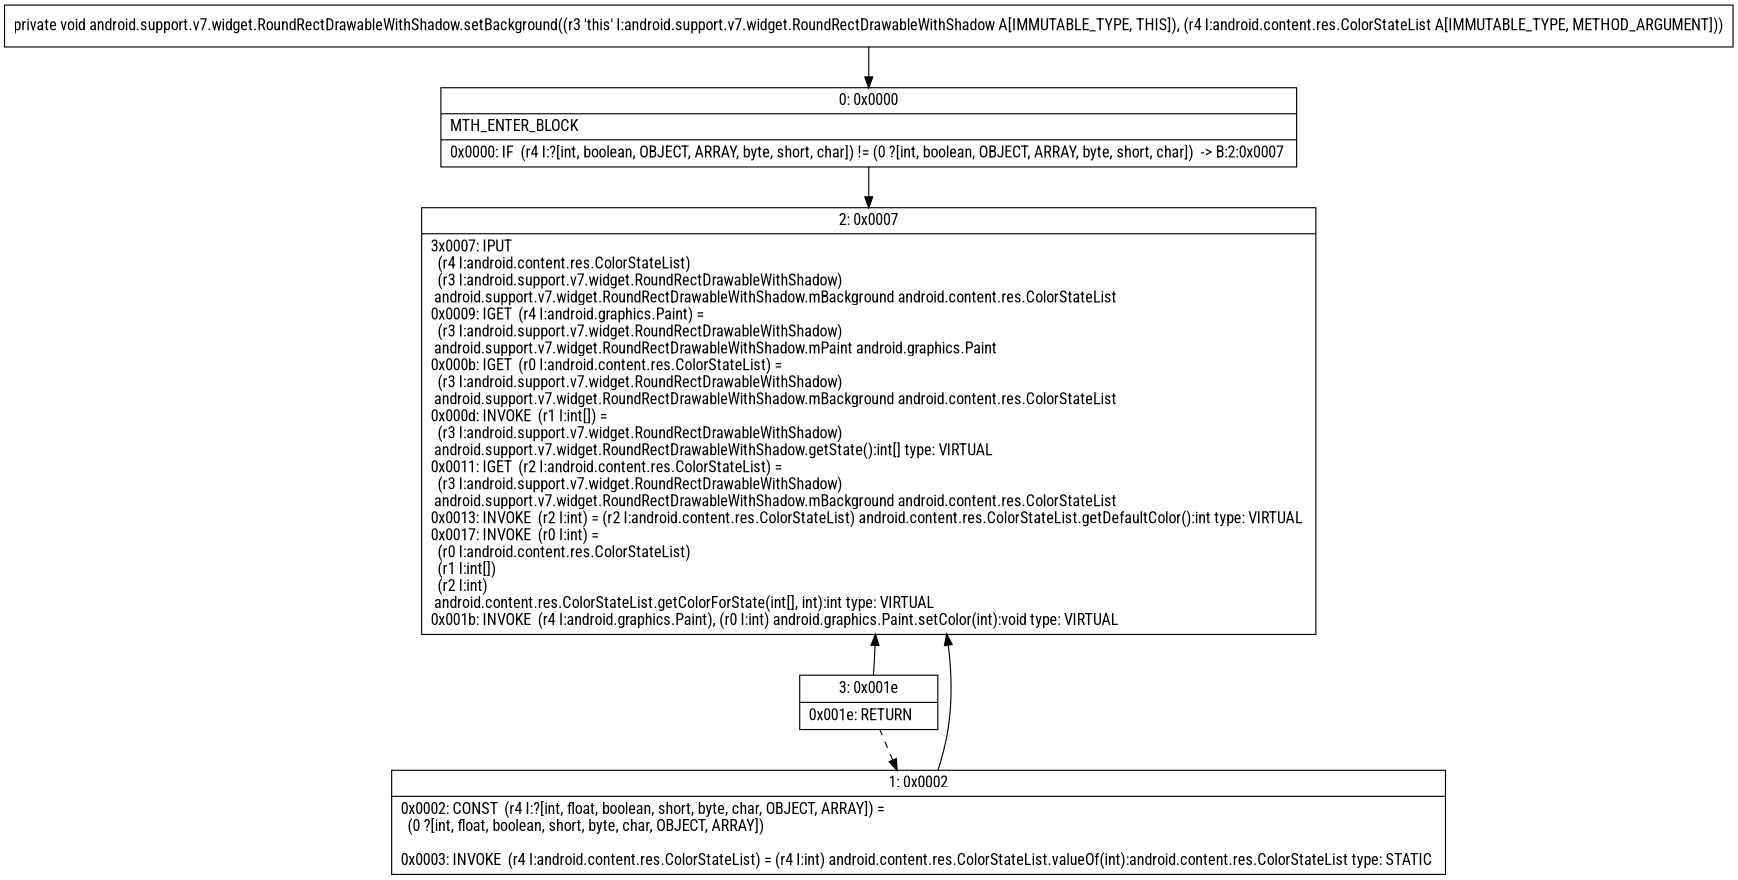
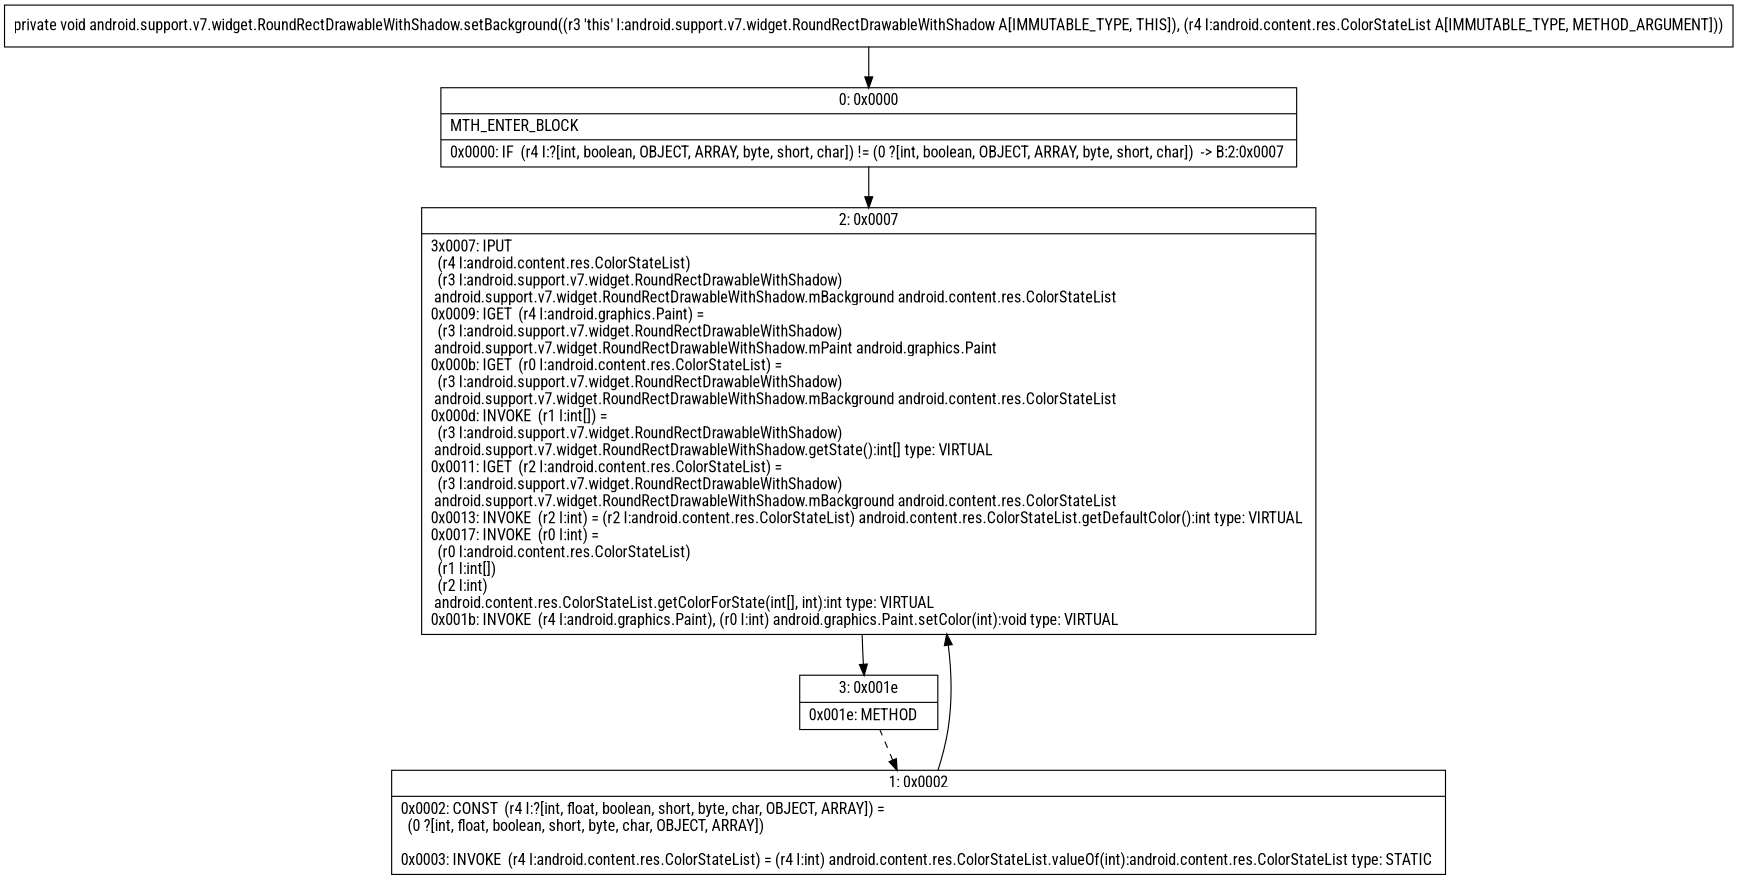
edge "3: 0x001e" -> "2: 0x0007": reversed
node "3: 0x001e": text "0x001e: RETURN" -> "0x001e: METHOD"
